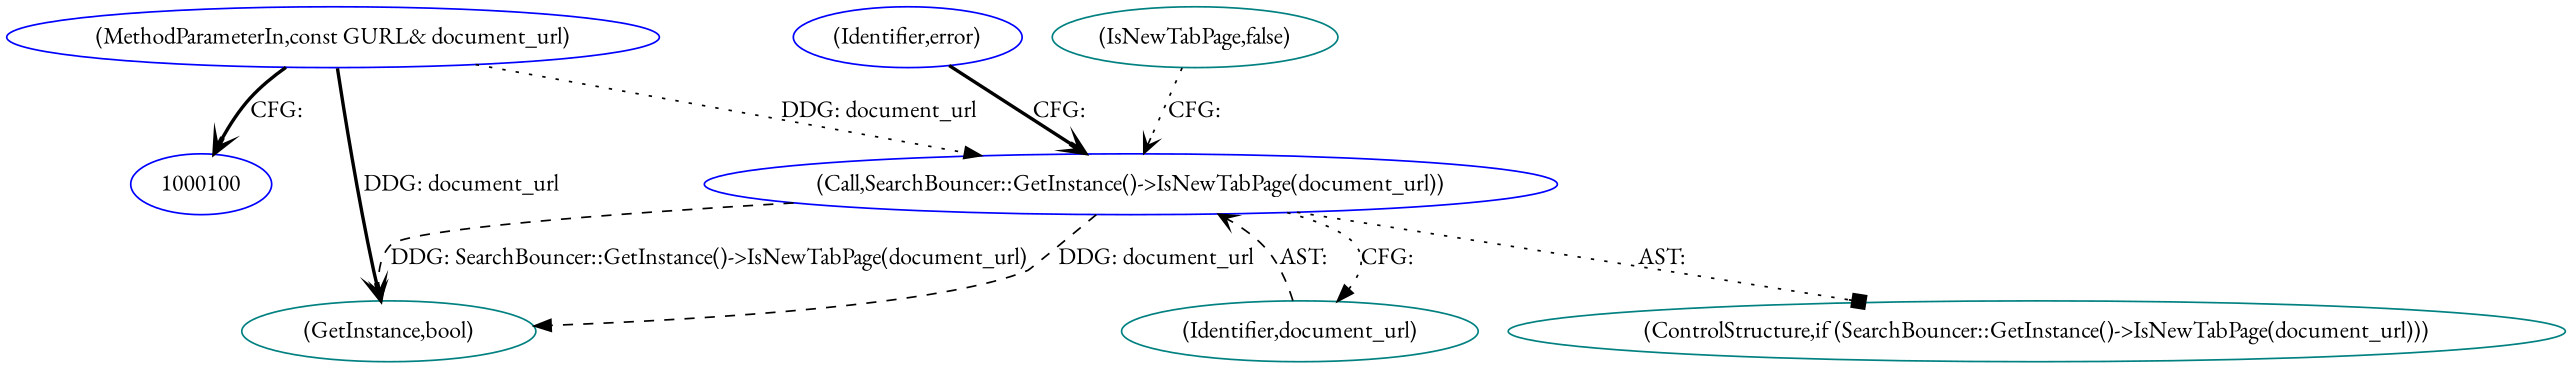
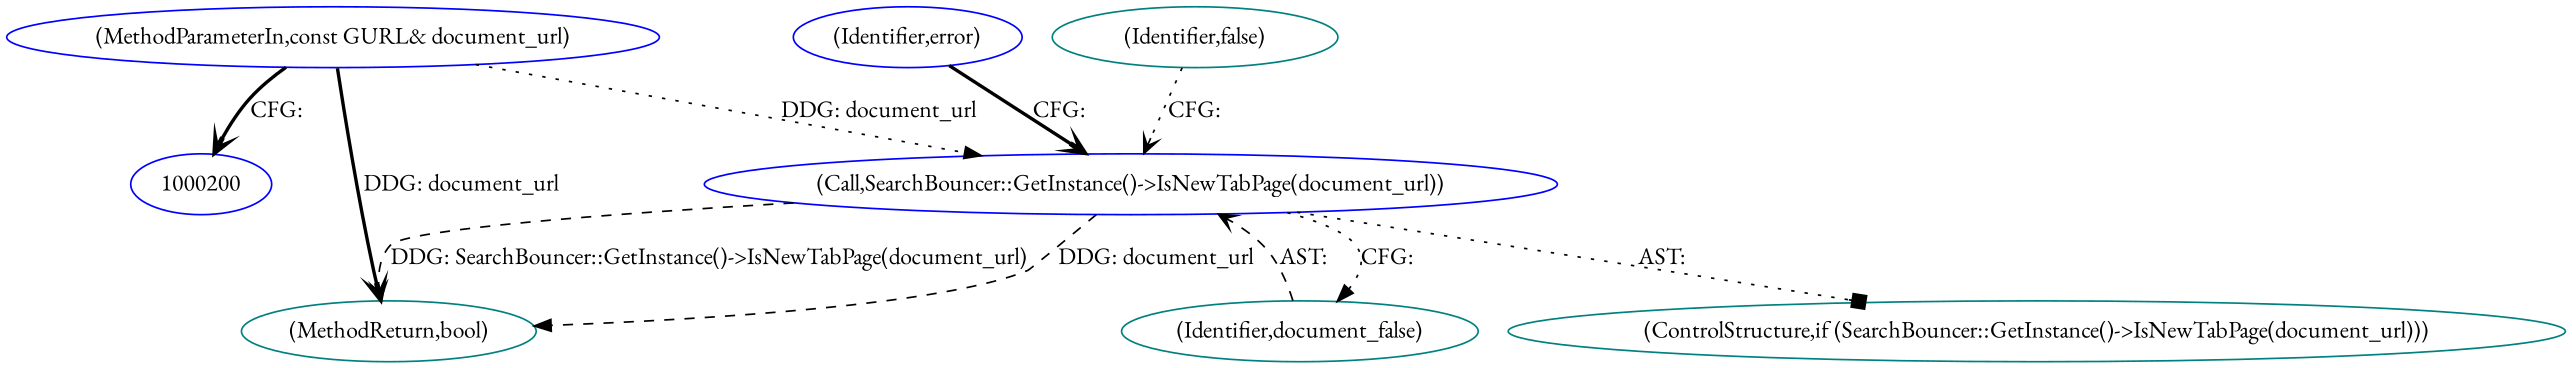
node "(IsNewTabPage,false)": label "(IsNewTabPage,false)" -> "(Identifier,false)"
node "1000100": label "1000100" -> "1000200"
node "(GetInstance,bool)": label "(GetInstance,bool)" -> "(MethodReturn,bool)"
node "(Identifier,document_url)": label "(Identifier,document_url)" -> "(Identifier,document_false)"
